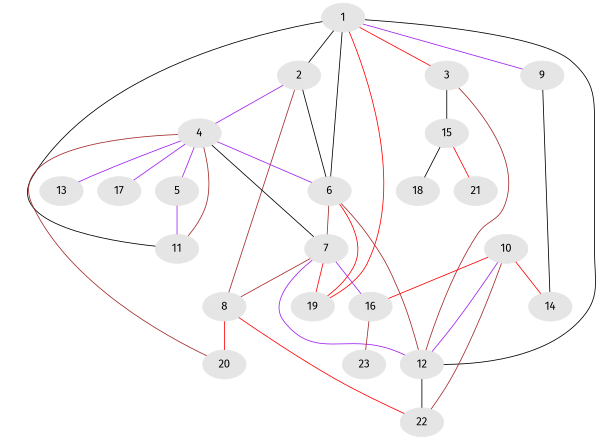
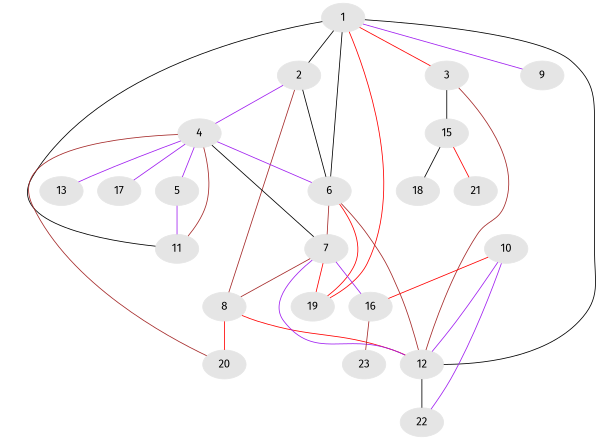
node "14": removed
edge "10" -- "22": color brown -> purple
edge "8" -- "22": now "8" -- "12"
